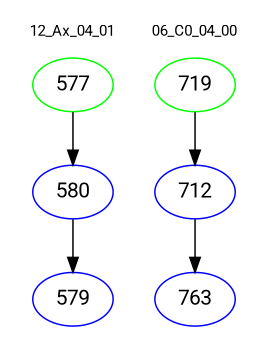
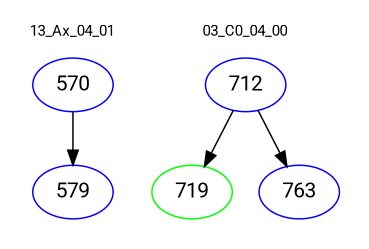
cluster "12_Ax_04_01": label "12_Ax_04_01" -> "13_Ax_04_01"
cluster "06_C0_04_00": label "06_C0_04_00" -> "03_C0_04_00"
node "577": removed
edge "719" -> "712": reversed
node "580": label "580" -> "570"
